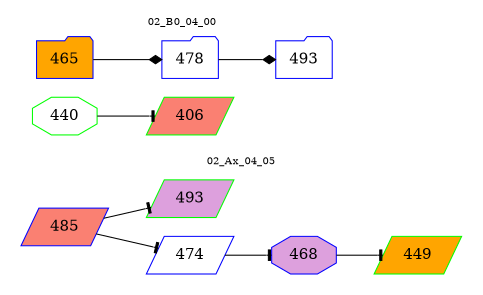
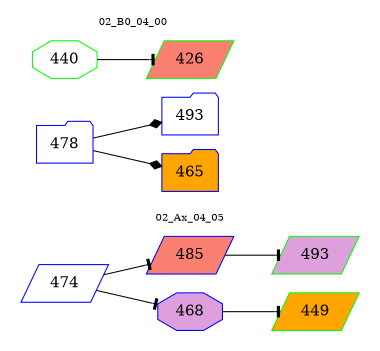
edge "465" -> "478": reversed
node "406": label "406" -> "426"
edge "485" -> "474": reversed
